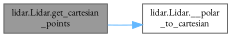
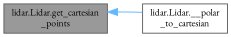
edge "lidar.Lidar.get_cartesian _points" -> "lidar.Lidar.__polar _to_cartesian": reversed
